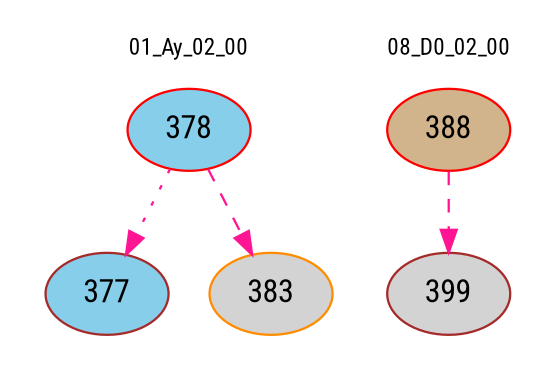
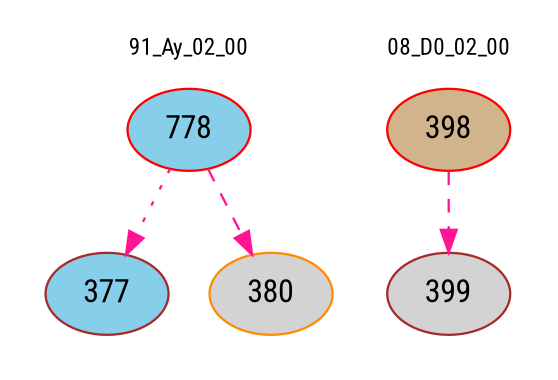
cluster "01_Ay_02_00": label "01_Ay_02_00" -> "91_Ay_02_00"
node "378": label "378" -> "778"
node "388": label "388" -> "398"
node "383": label "383" -> "380"
